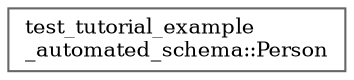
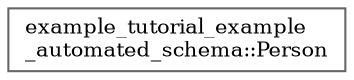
node "test_tutorial_example _automated_schema::Person": label "test_tutorial_example _automated_schema::Person" -> "example_tutorial_example _automated_schema::Person"
